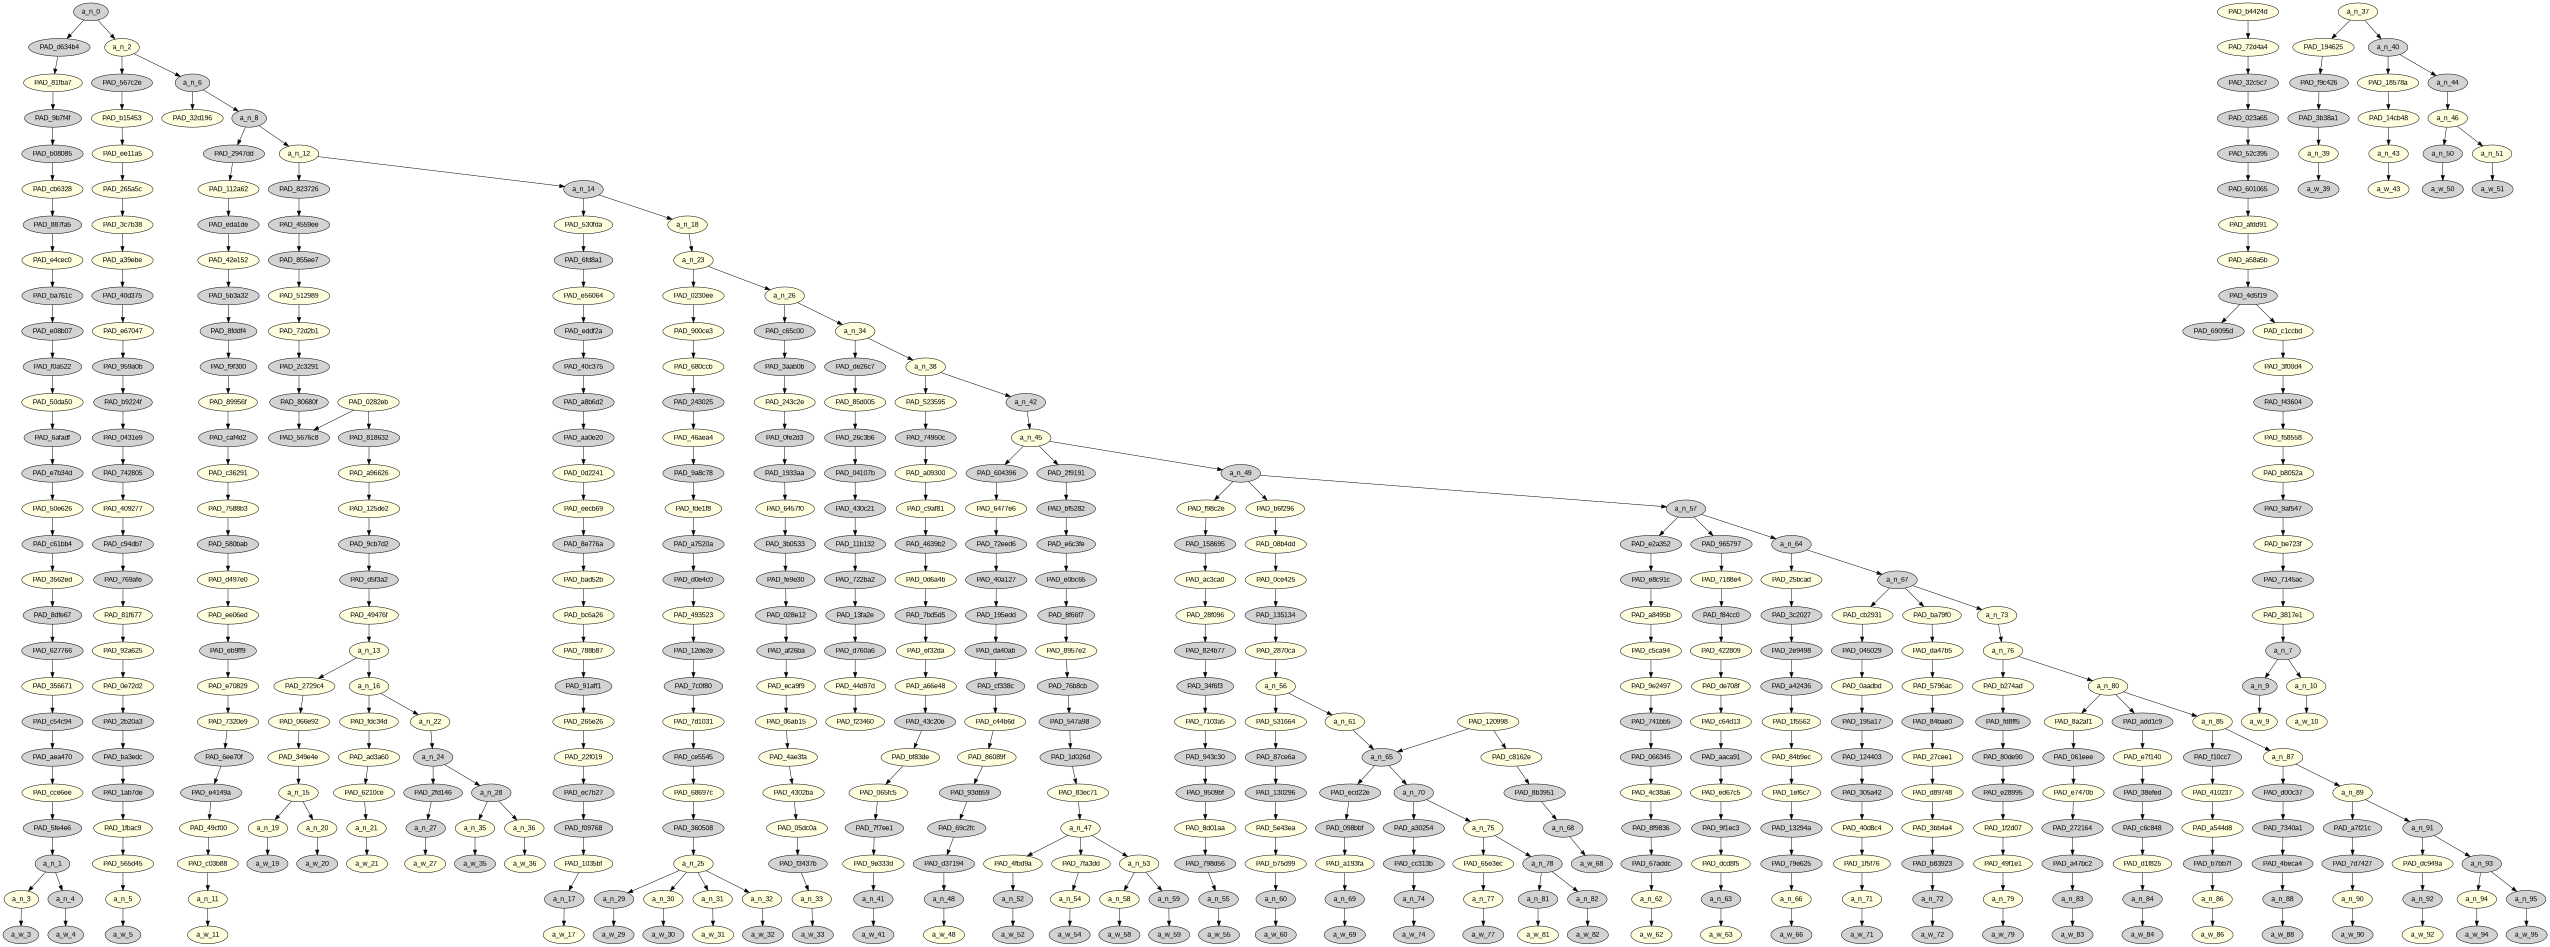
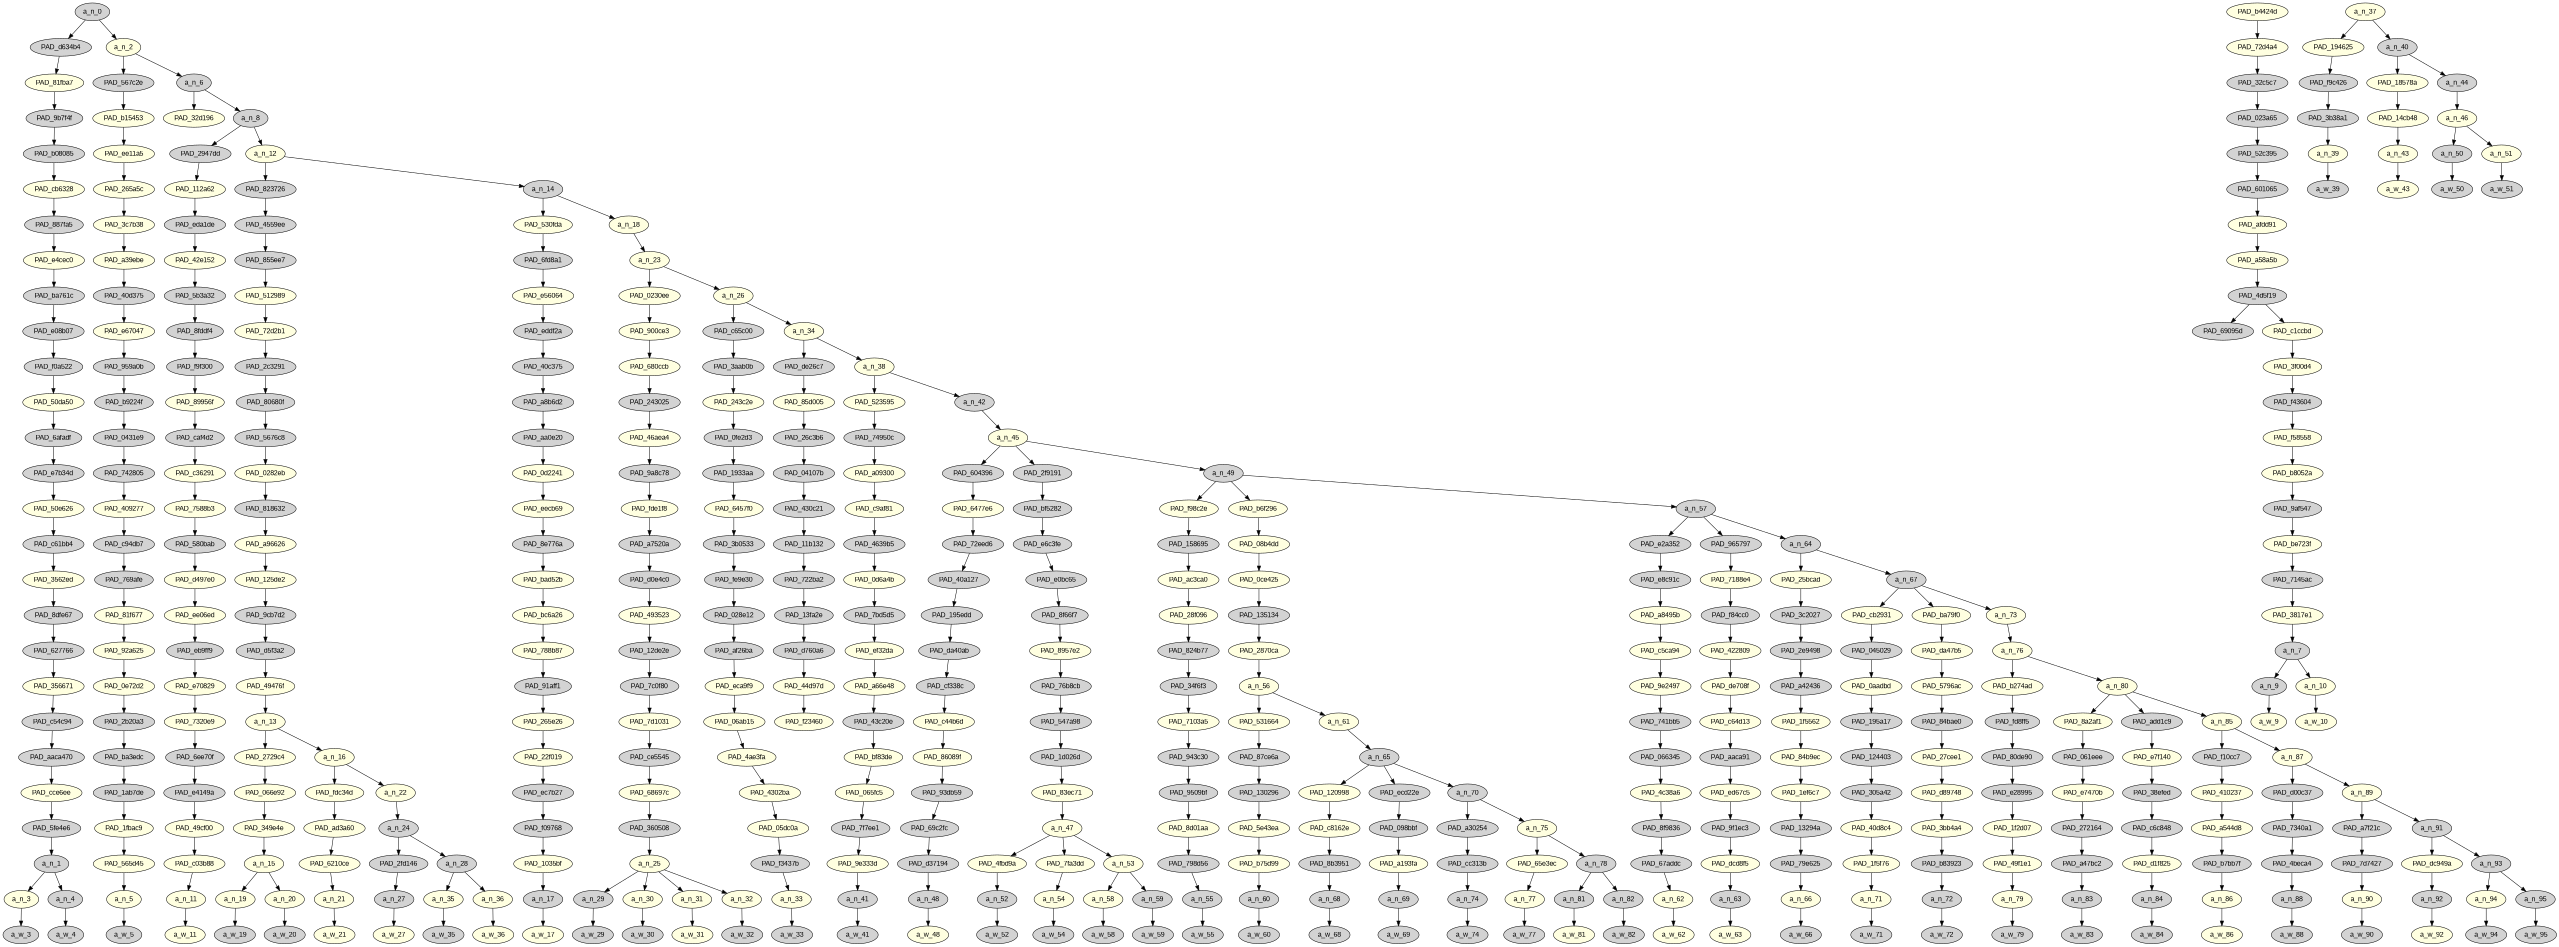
edge "PAD_0282eb" -> "PAD_5676c8": reversed
node "PAD_4639b2": label "PAD_4639b2" -> "PAD_4639b5"
edge "PAD_120998" -> "a_n_65": reversed
node "PAD_aea470": label "PAD_aea470" -> "PAD_aaca470"
